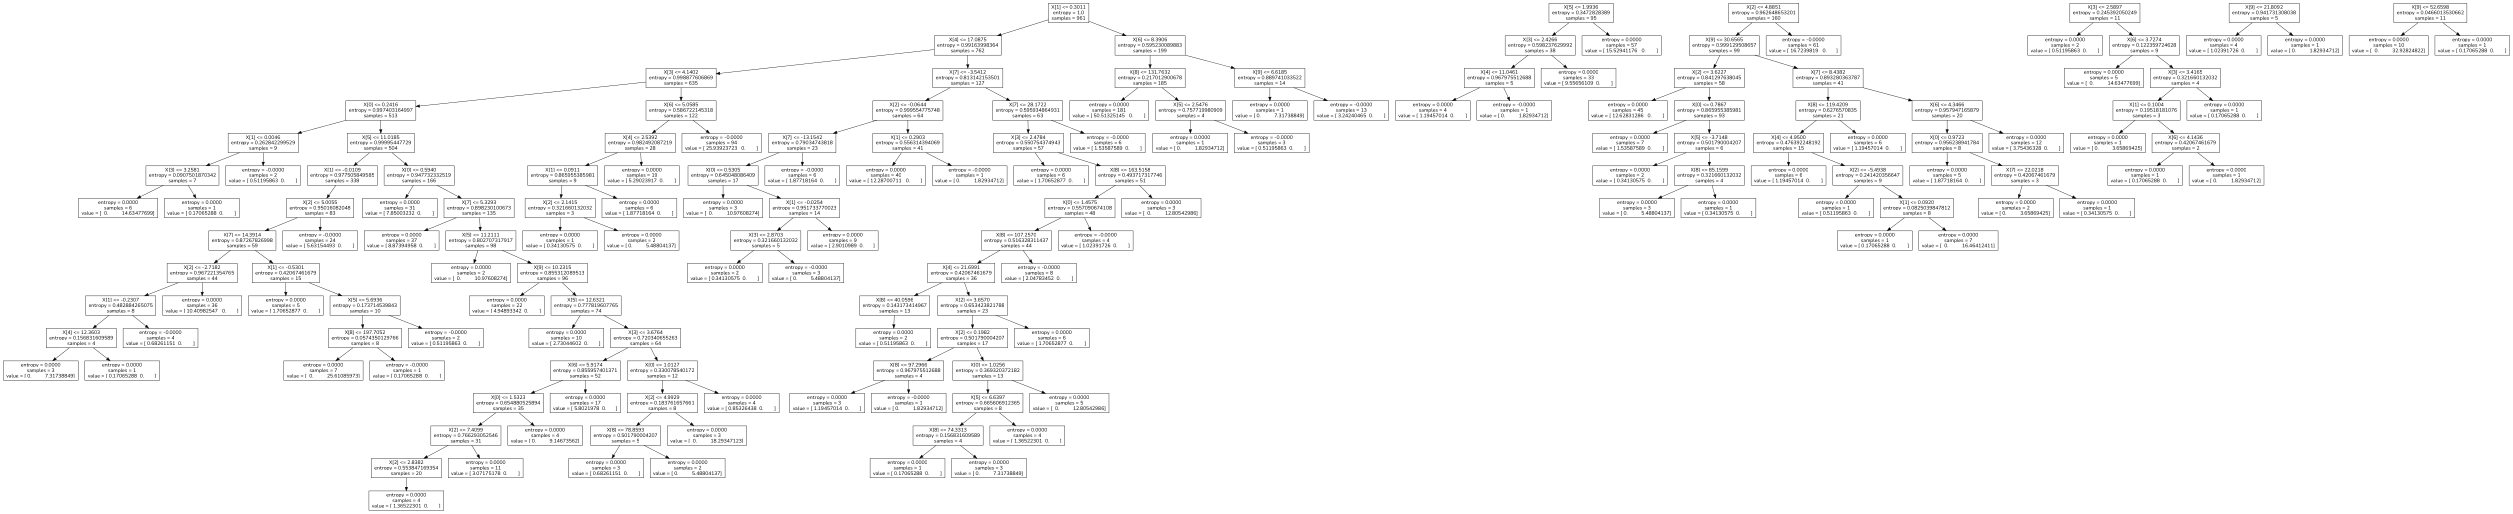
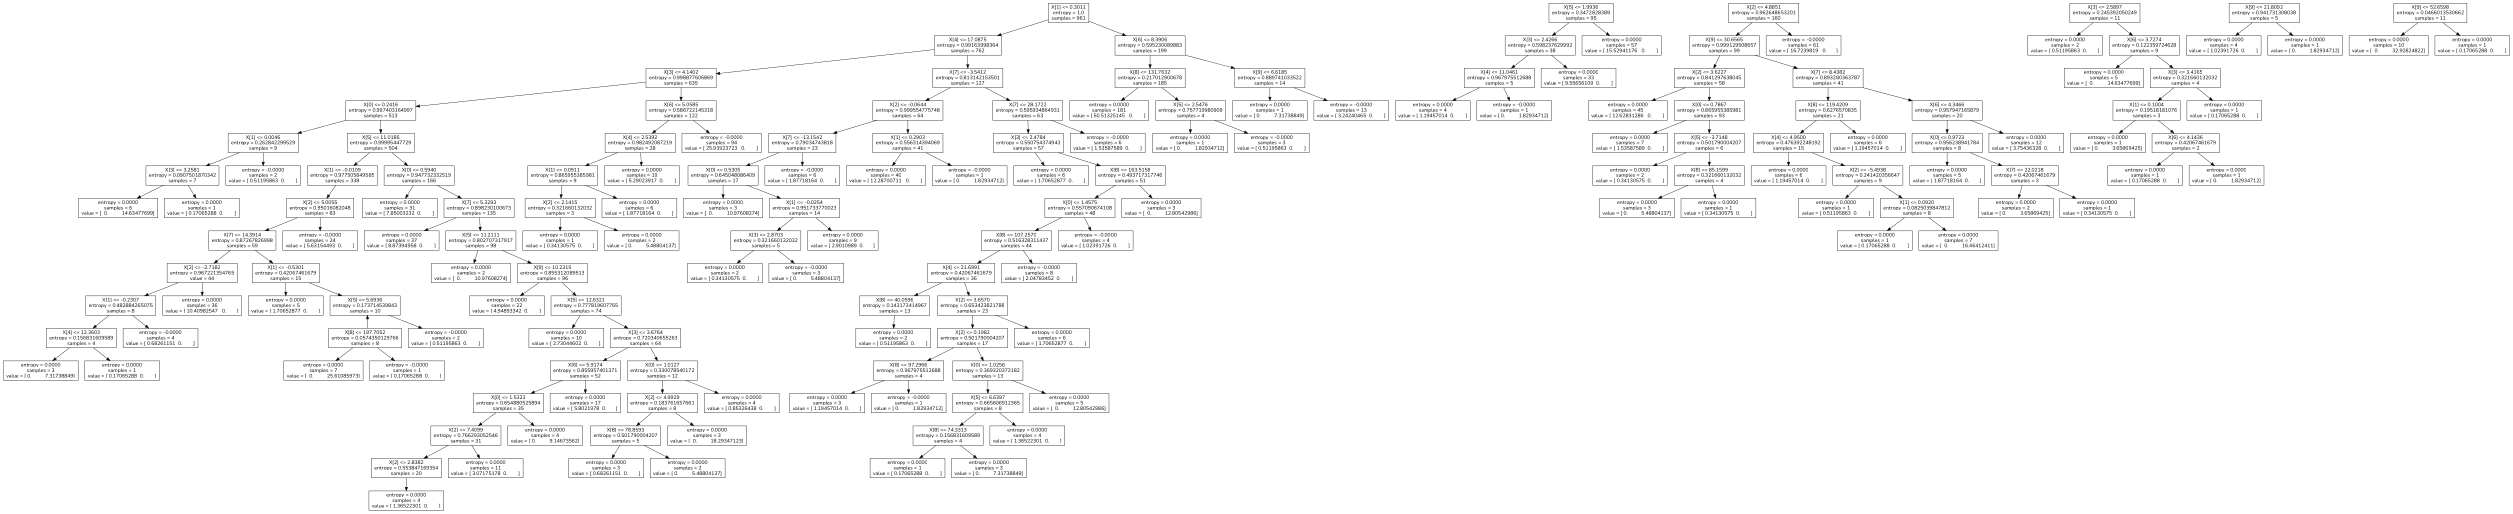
node "X[2] <= -2.7182 entropy = 0.967221354765 samples = 44": label "X[2] <= -2.7182 entropy = 0.967221354765 samples = 44" -> "X[2] <= -2.7182 entropy = 0.967221354765 value = 44"
edge "X[5] <= 5.6936 entropy = 0.173714539843 samples = 10" -> "X[8] <= 197.7052 entropy = 0.0574350129766 samples = 8": reversed
